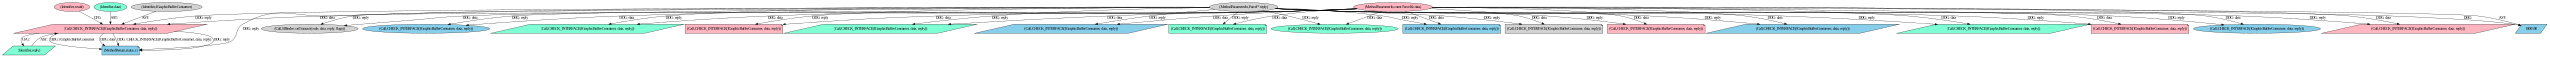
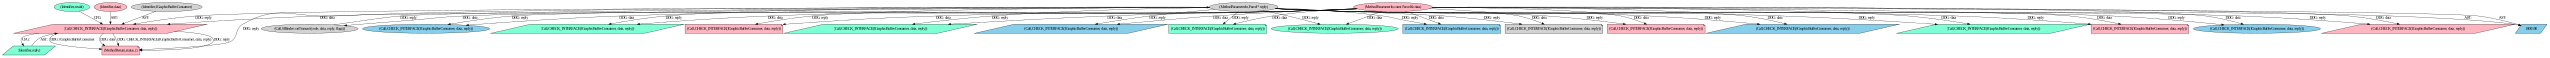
node "(Identifier,result)": fillcolor lightpink -> aquamarine
node "(Identifier,data)": fillcolor aquamarine -> lightpink
edge "(MethodParameterIn,Parcel* reply)" -> "(Call,BBinder::onTransact(code, data, reply, flags))": reversed
edge "(MethodParameterIn,Parcel* reply)" -> "1000100": label "DDG: " -> "AST: "
node "(MethodReturn,status_t)": fillcolor skyblue -> lightpink
